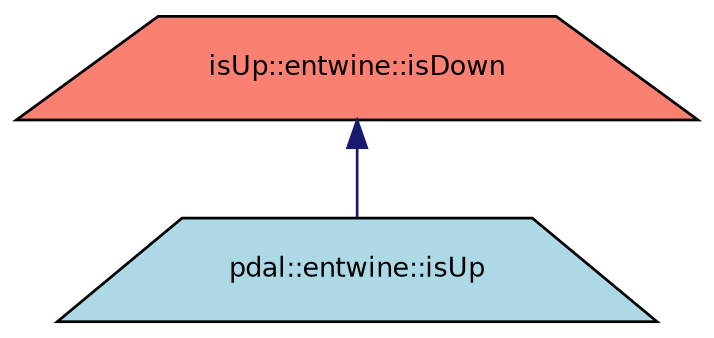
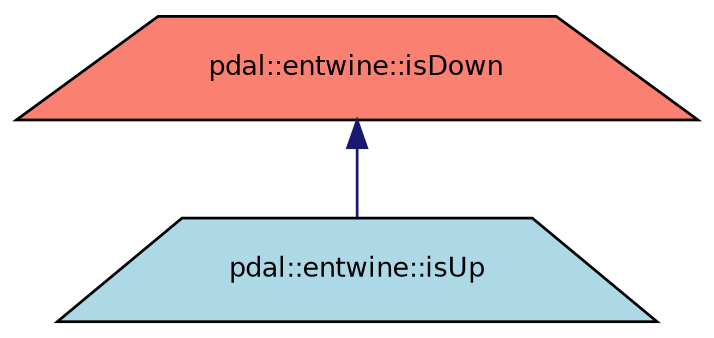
node "isUp::entwine::isDown": label "isUp::entwine::isDown" -> "pdal::entwine::isDown"
